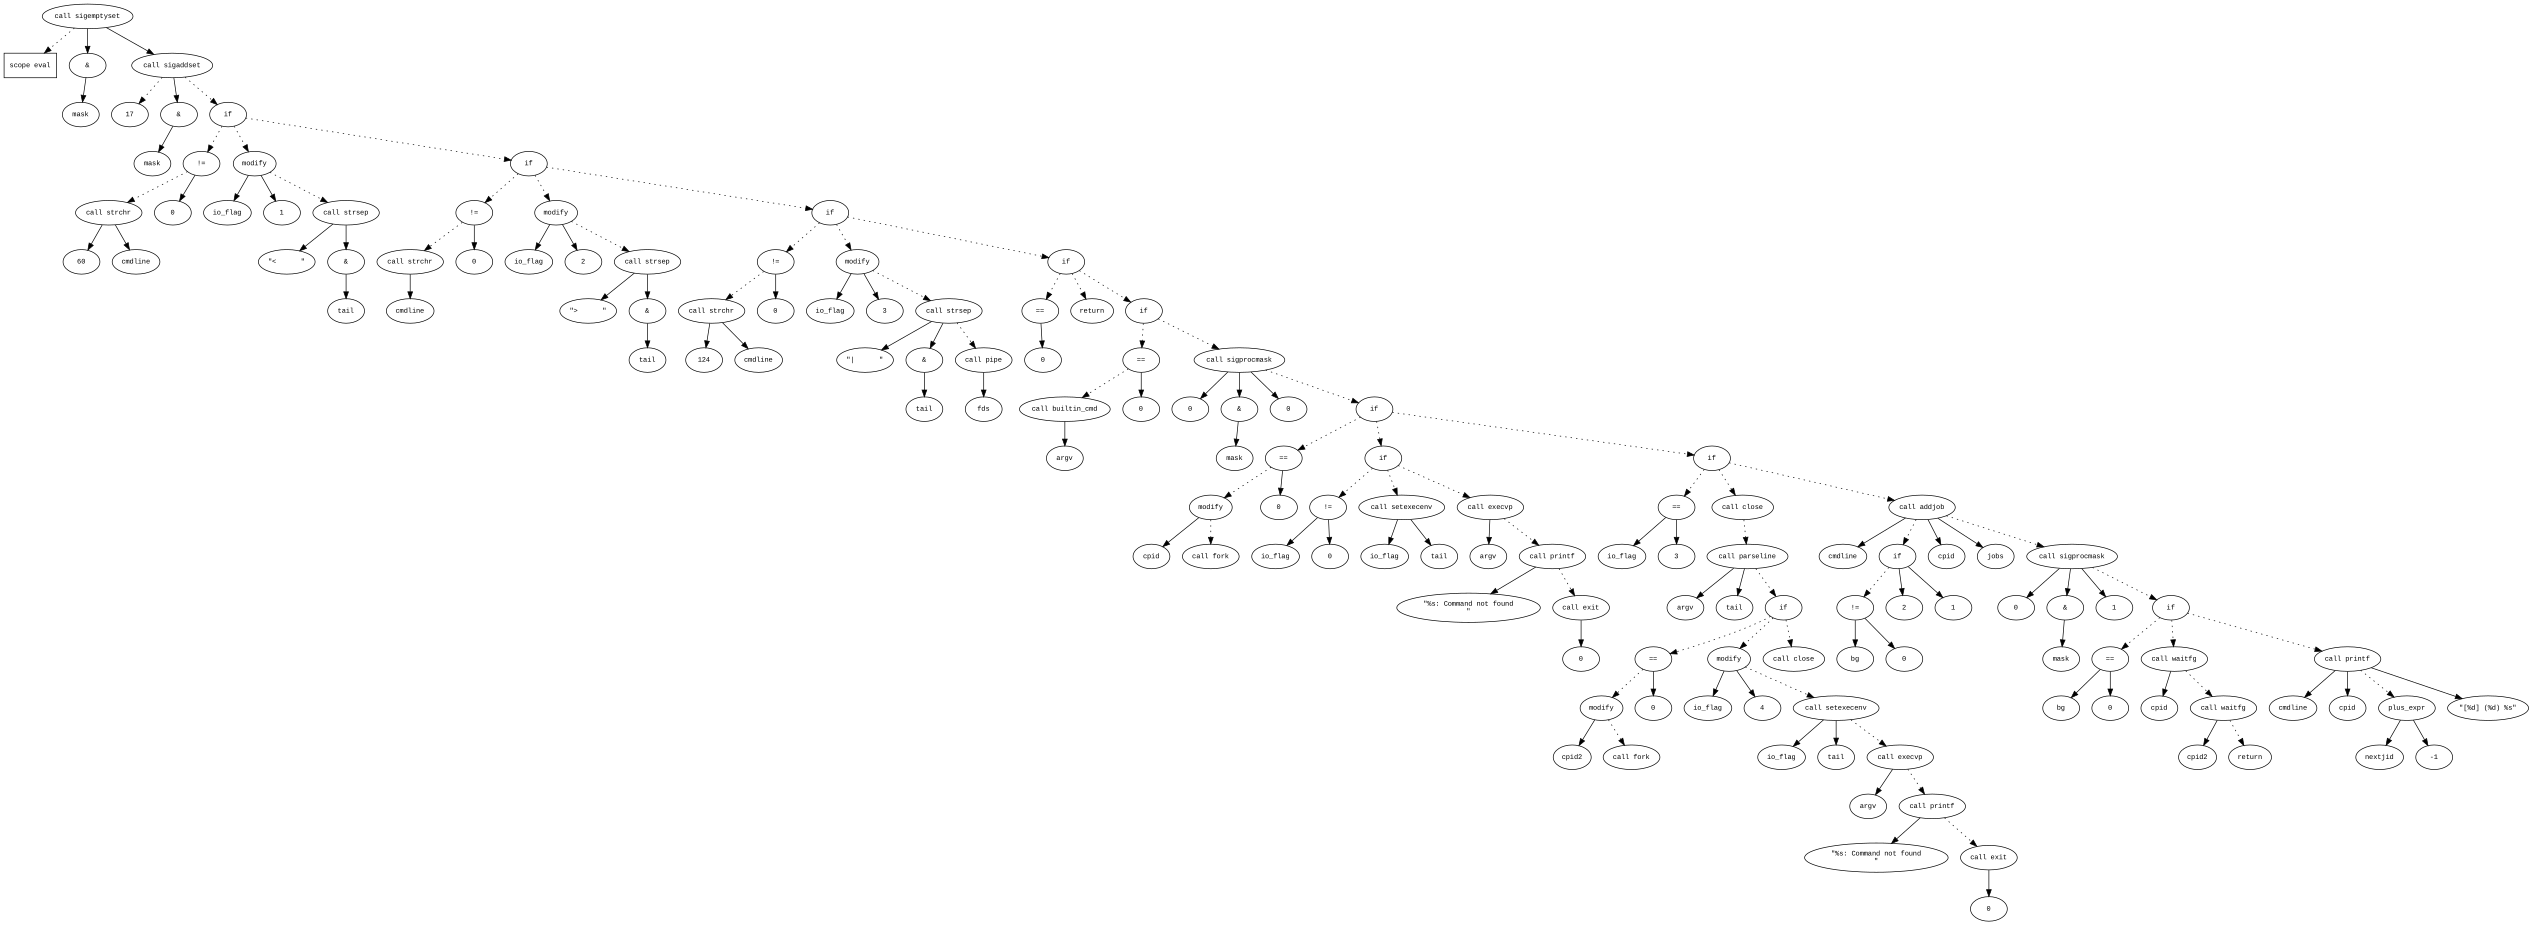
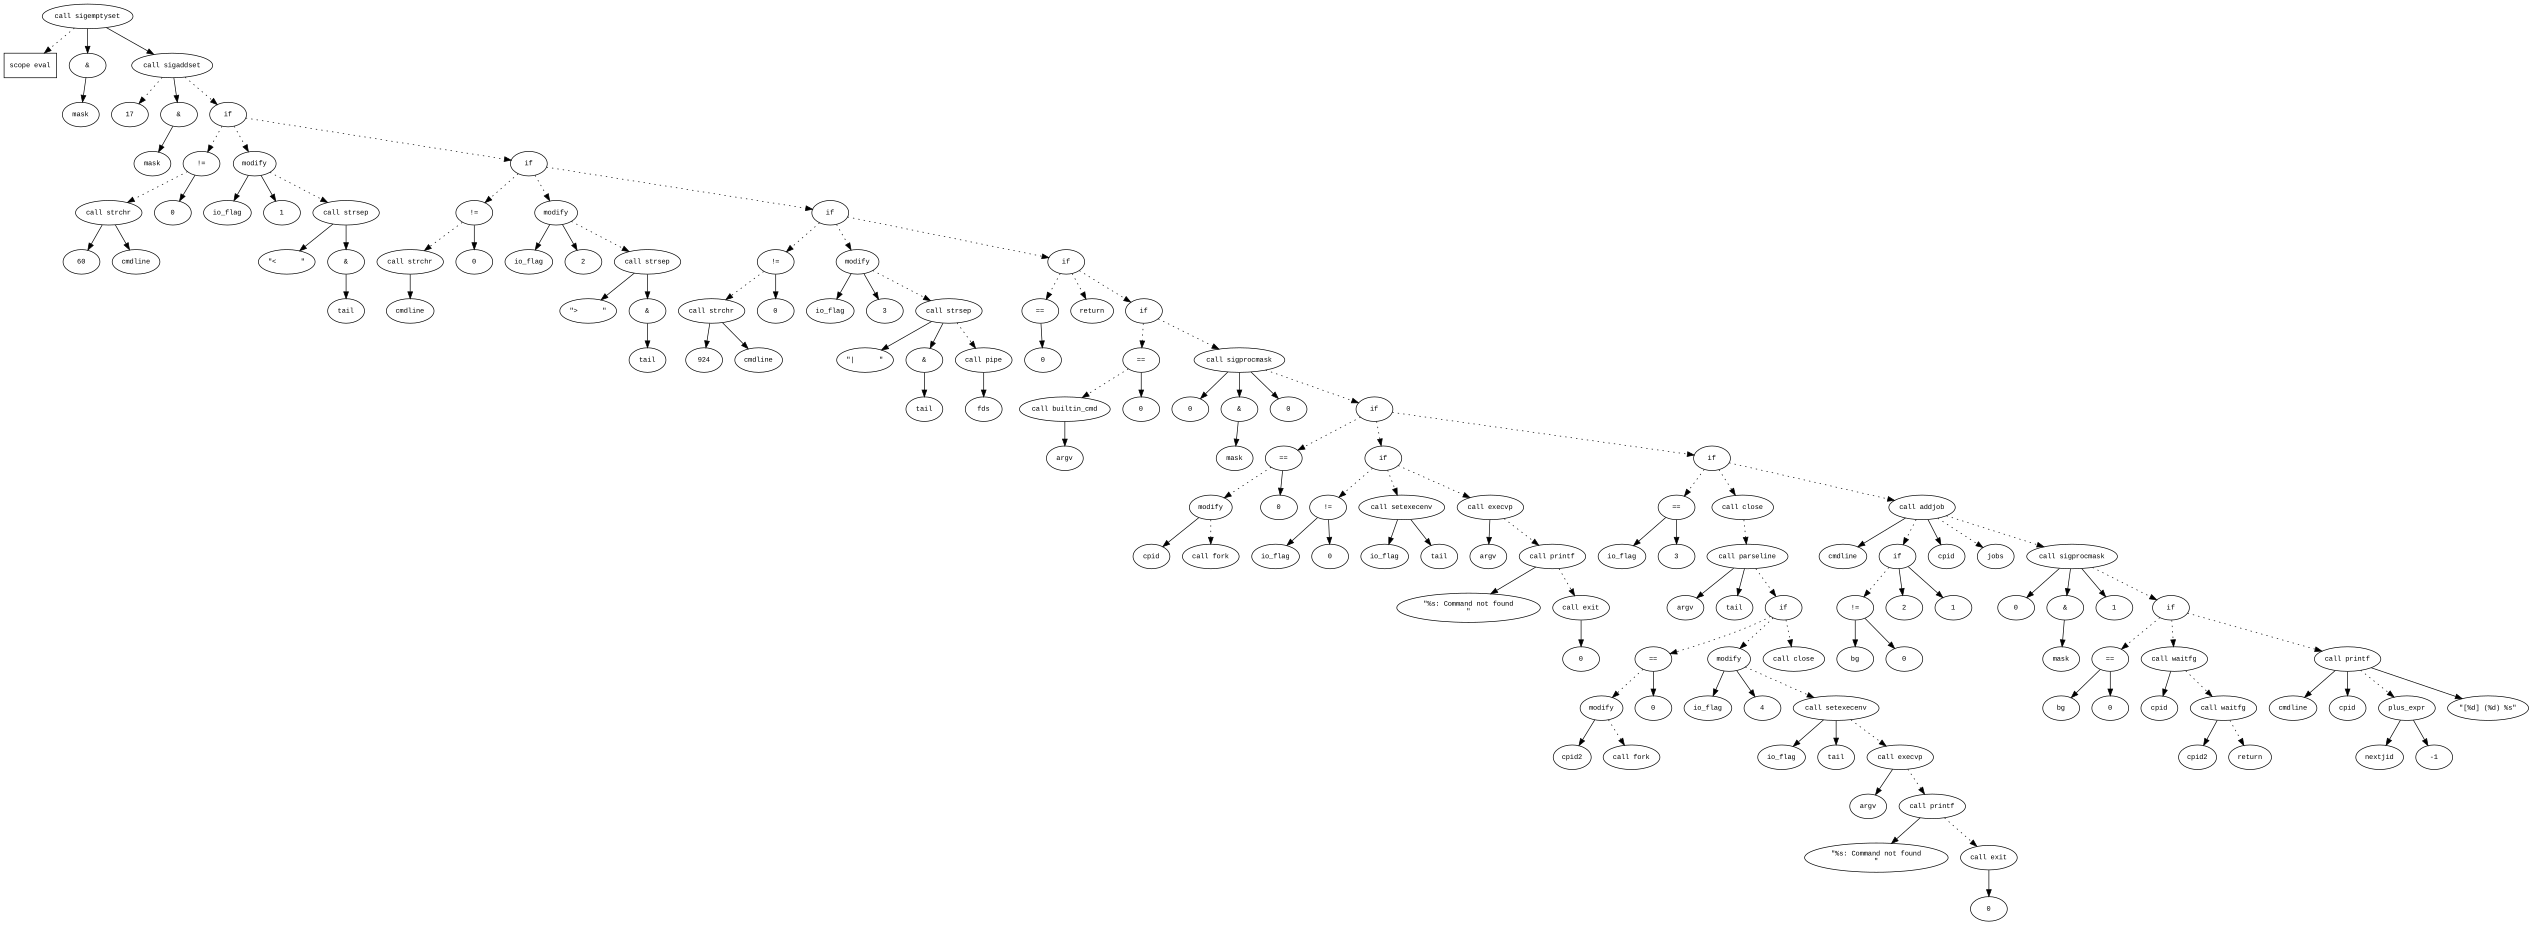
node "124": label "124" -> "924"
edge "call addjob" -> "jobs": style solid -> dotted
